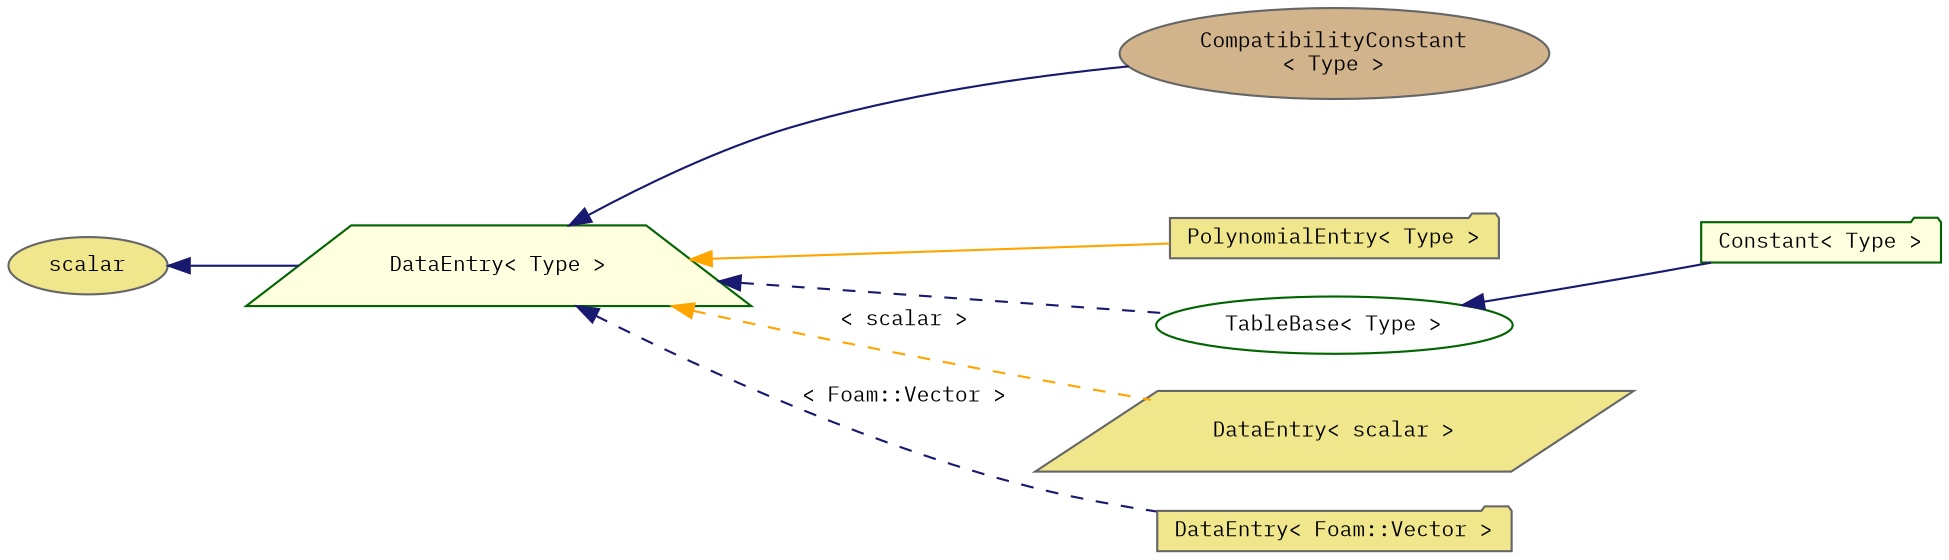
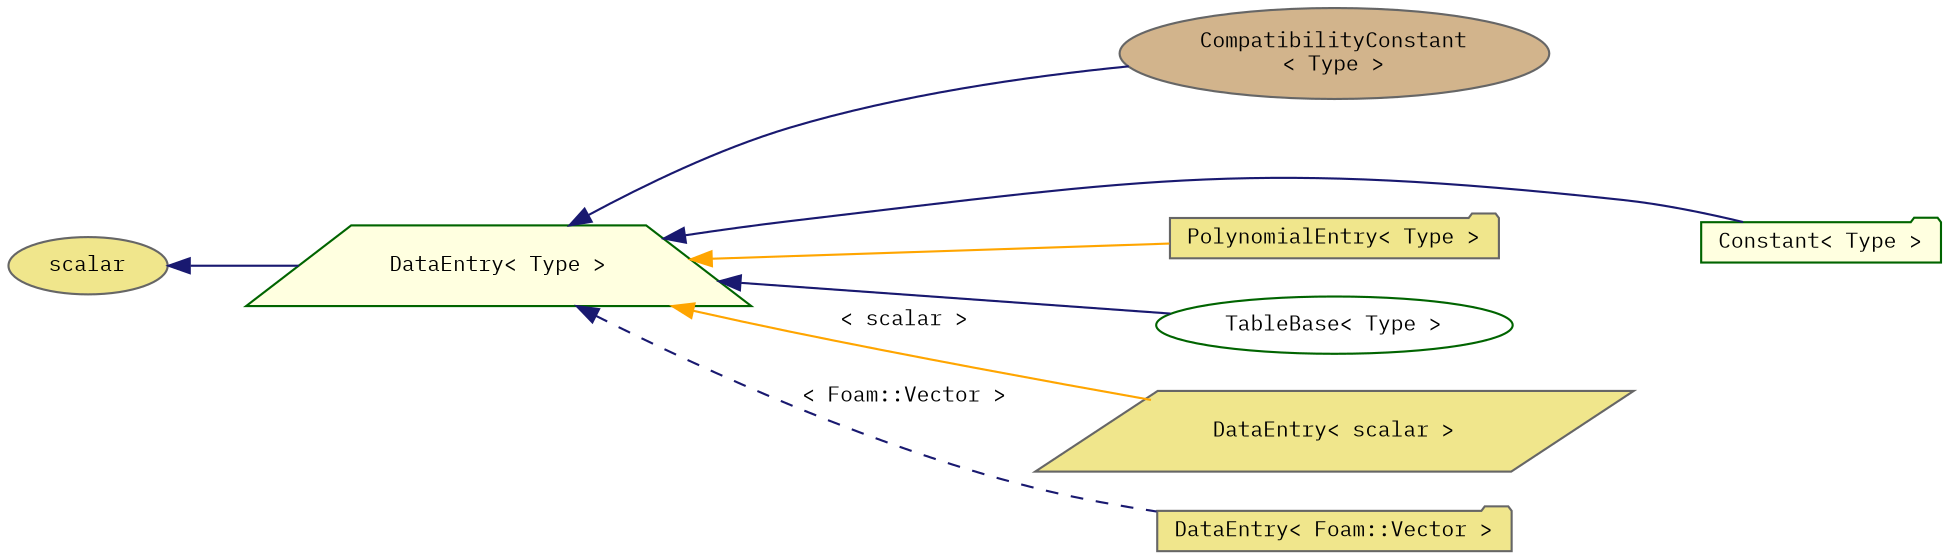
edge "Constant< Type >" -> "TableBase< Type >": now "Constant< Type >" -> "DataEntry< Type >"
edge "TableBase< Type >" -> "DataEntry< Type >": style dashed -> solid
edge "DataEntry< scalar >" -> "DataEntry< Type >": style dashed -> solid
